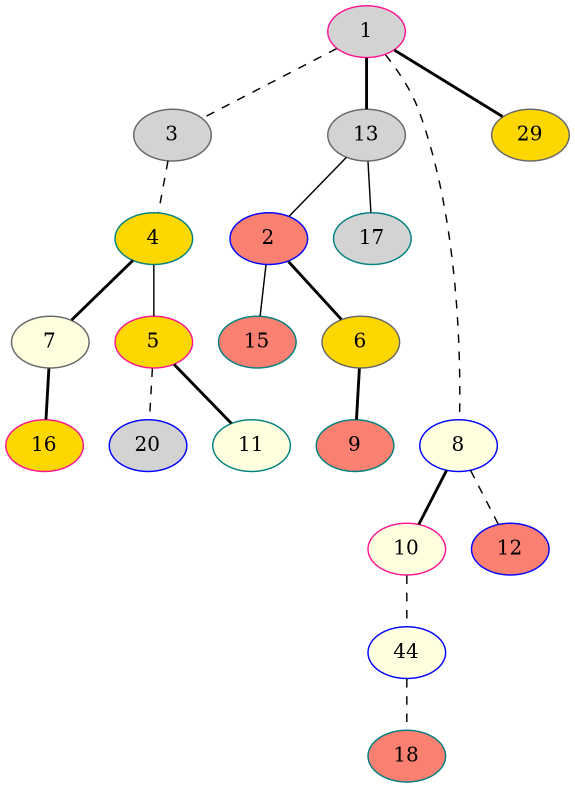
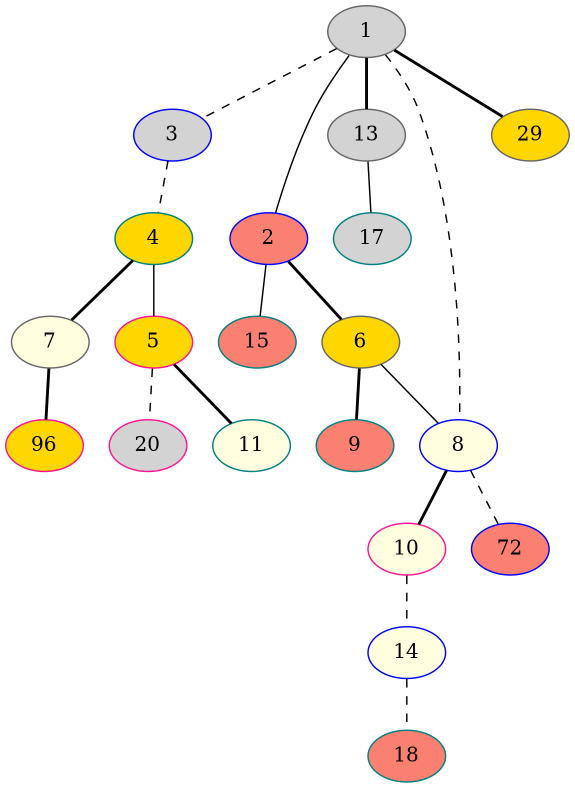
node "1": color deeppink -> gray40
node "3": color gray40 -> blue
edge "13" -- "2": now "1" -- "2"
edge "6" -- "8": added
node "16": label "16" -> "96"
node "20": color blue -> deeppink
node "12": label "12" -> "72"
node "44": label "44" -> "14"
